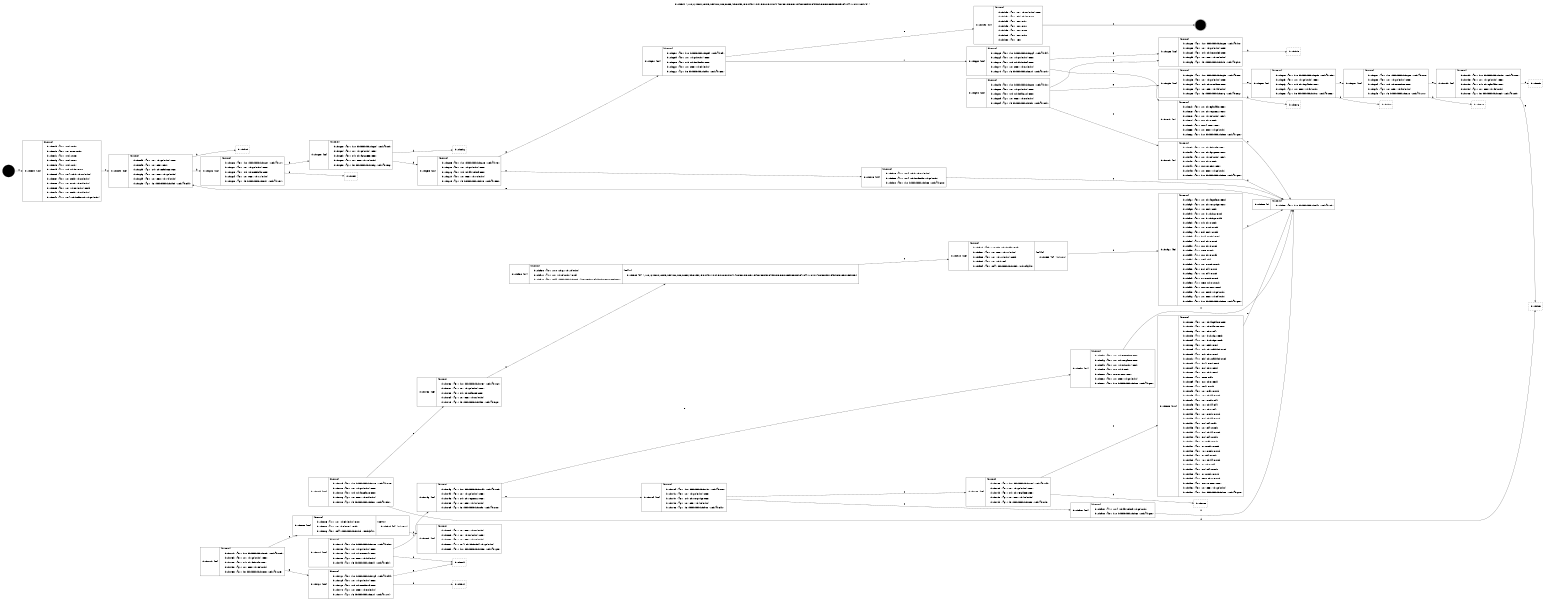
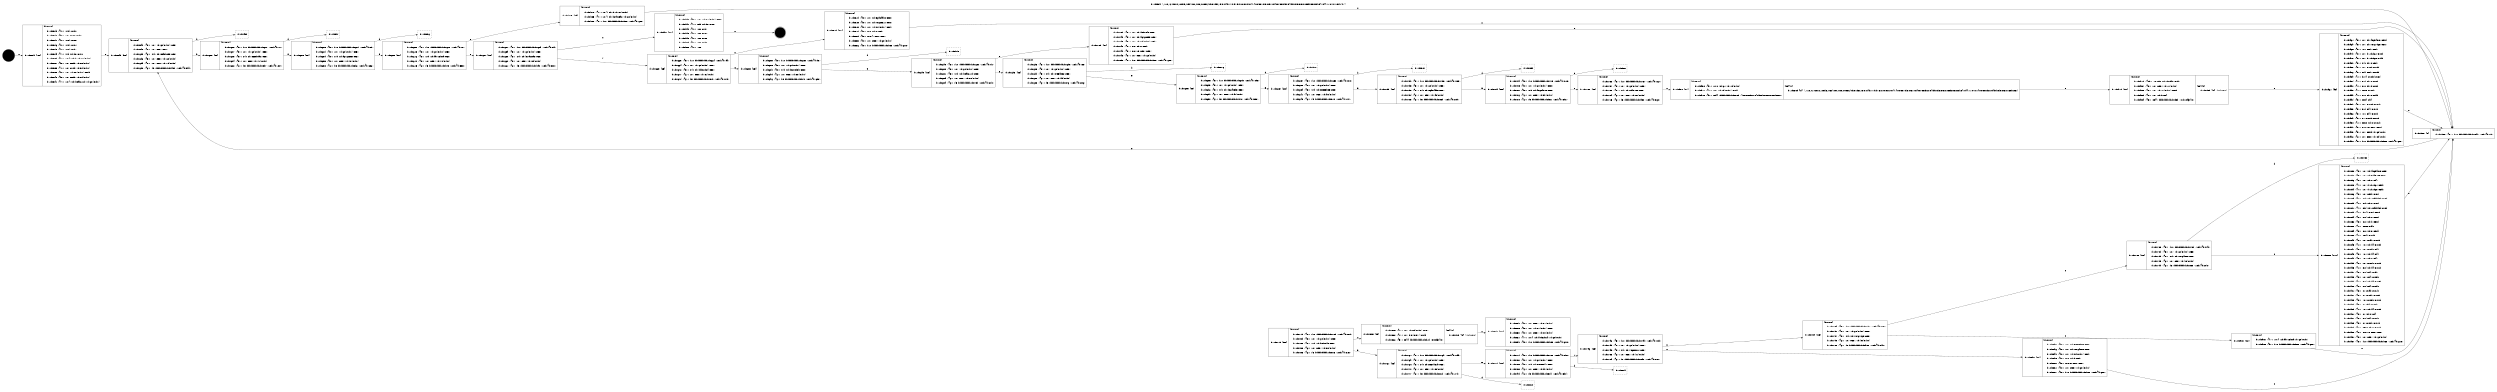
edge "0x40169c [25]" -> "0x401683 [25]": reversed
edge "0x401700 [25]" -> "0x401ba2": now "0x401700 [25]" -> "0x401719 [25]"
edge "0x401764 [25]" -> "0x401add": now "0x401764 [25]" -> "0x40177d [25]"
